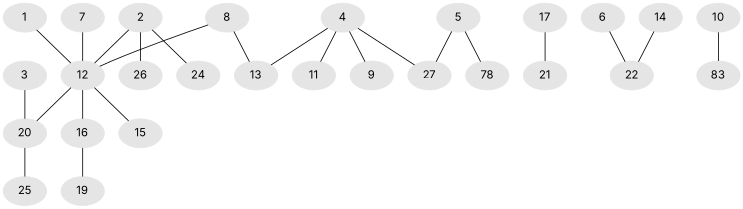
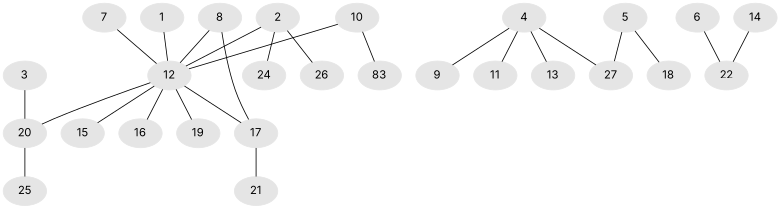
edge "8" -- "13": now "8" -- "17"
edge "10" -- "12": added
node "78": label "78" -> "18"
edge "12" -- "17": added
edge "16" -- "19": now "12" -- "19"
